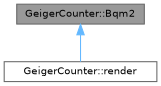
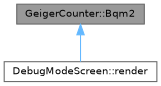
node "GeigerCounter::render": label "GeigerCounter::render" -> "DebugModeScreen::render"
